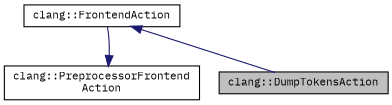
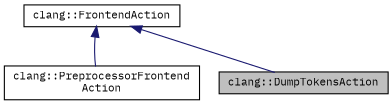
edge "clang::FrontendAction" -> "clang::PreprocessorFrontend Action": reversed
